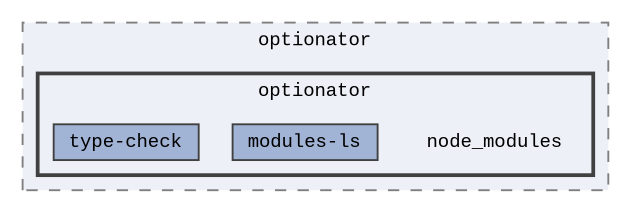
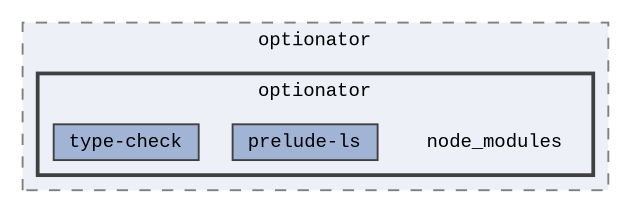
node "modules-ls": label "modules-ls" -> "prelude-ls"
